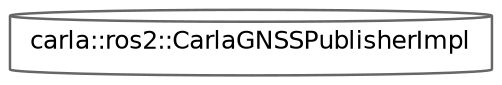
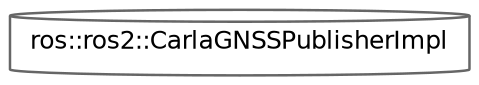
node "carla::ros2::CarlaGNSSPublisherImpl": label "carla::ros2::CarlaGNSSPublisherImpl" -> "ros::ros2::CarlaGNSSPublisherImpl"
